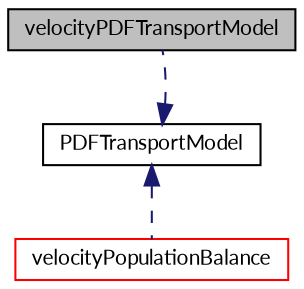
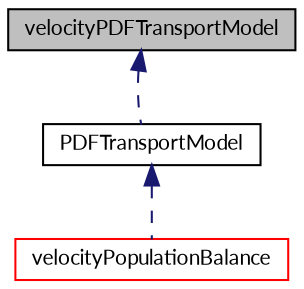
edge "velocityPDFTransportModel" -> "PDFTransportModel": reversed
